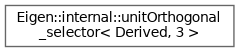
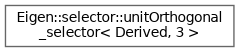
node "Eigen::internal::unitOrthogonal _selector< Derived, 3 >": label "Eigen::internal::unitOrthogonal _selector< Derived, 3 >" -> "Eigen::selector::unitOrthogonal _selector< Derived, 3 >"
